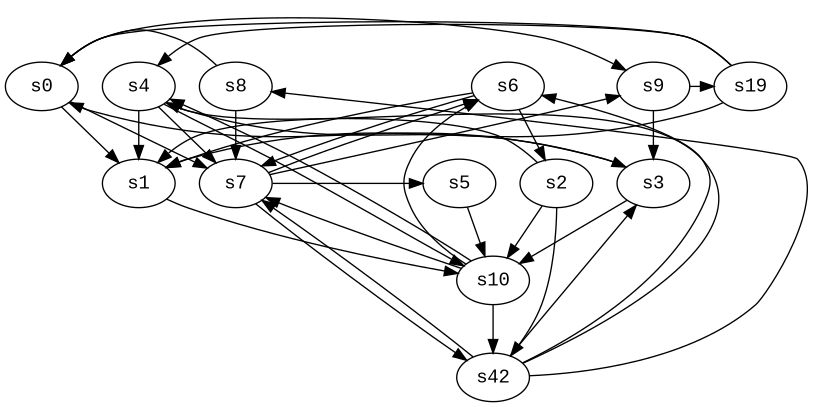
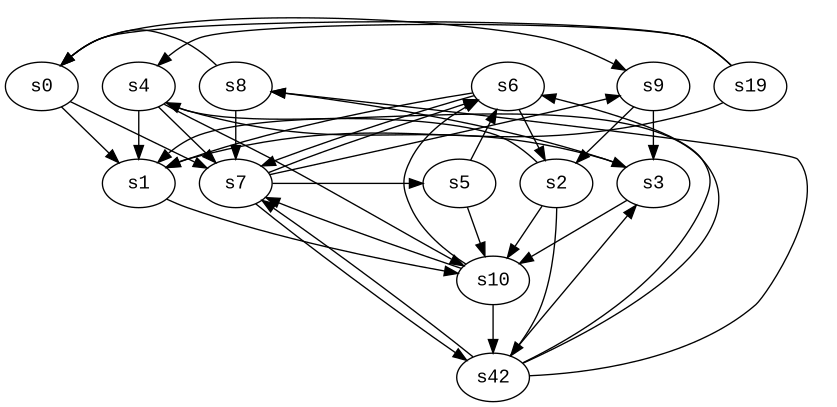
edge "s9" -> "s19": now "s9" -> "s2"
edge "s3" -> "s0": now "s3" -> "s8"
edge "s5" -> "s6": added
edge "s10" -> "s4": removed
